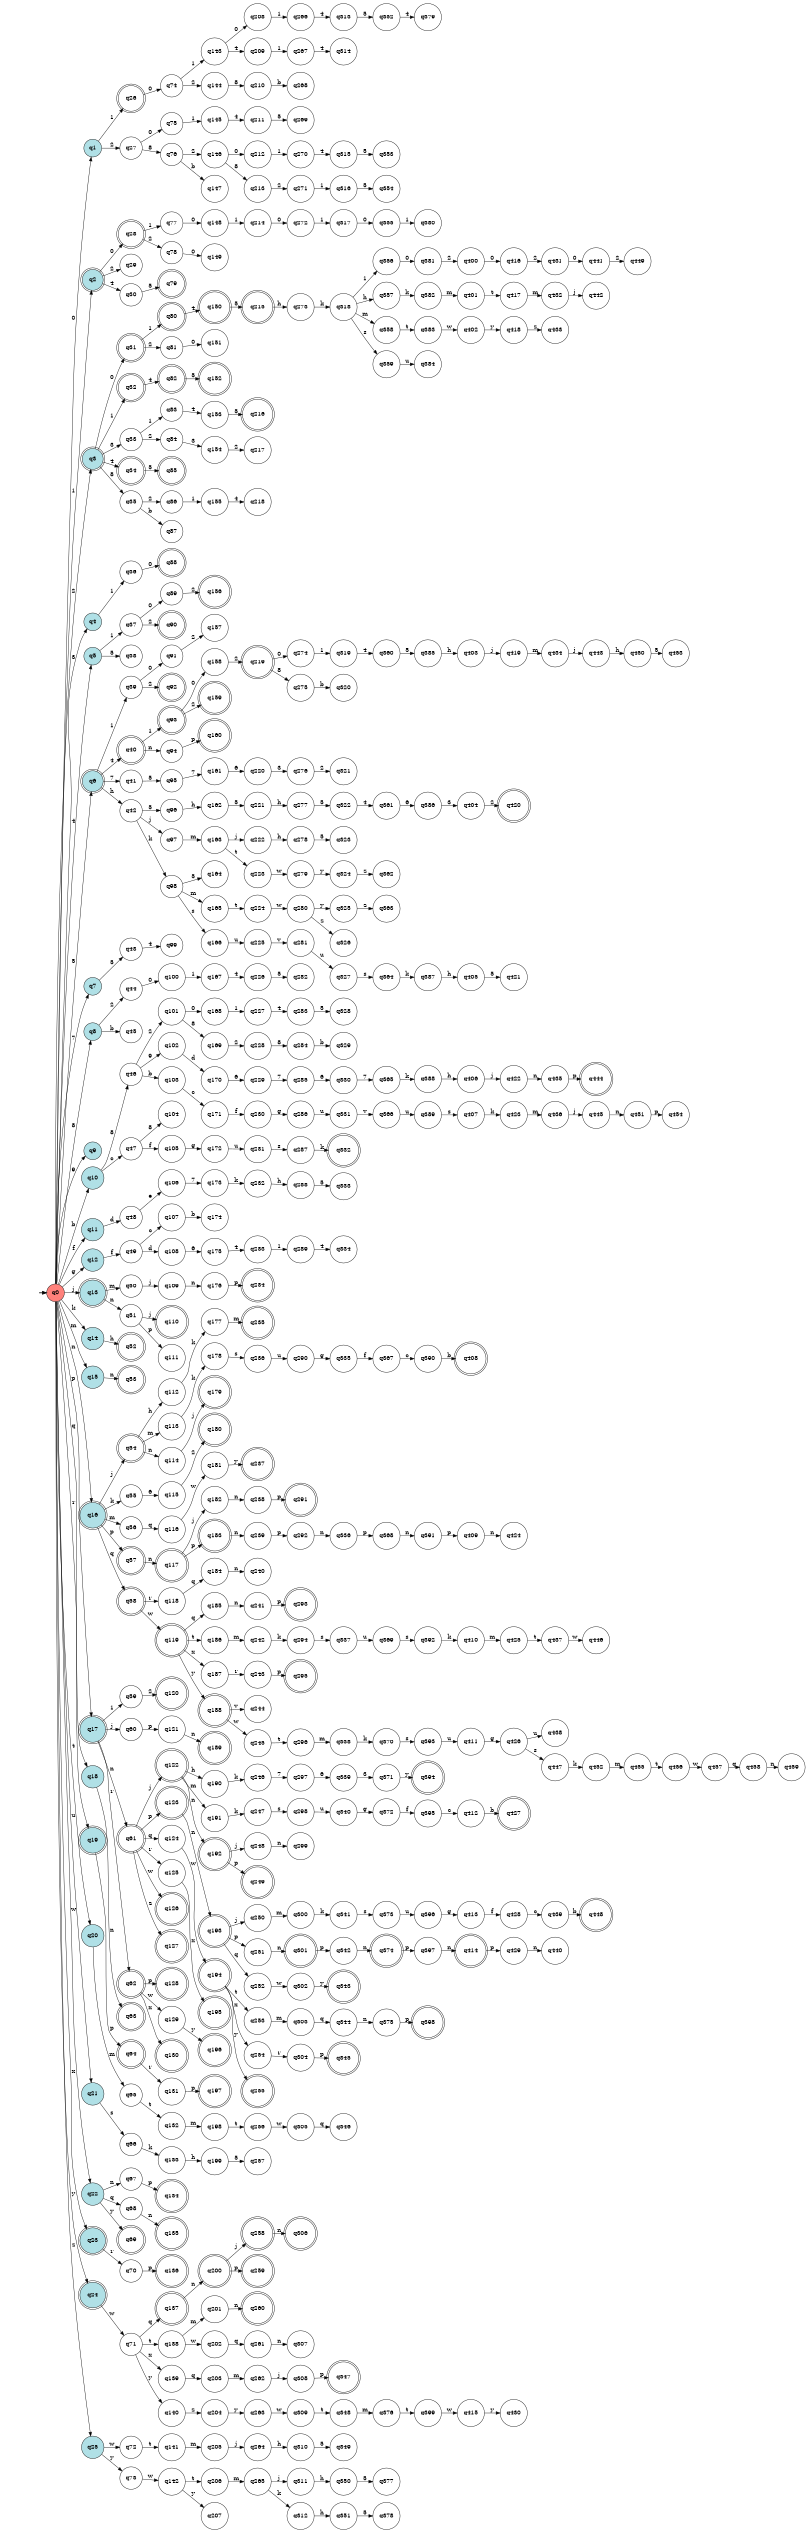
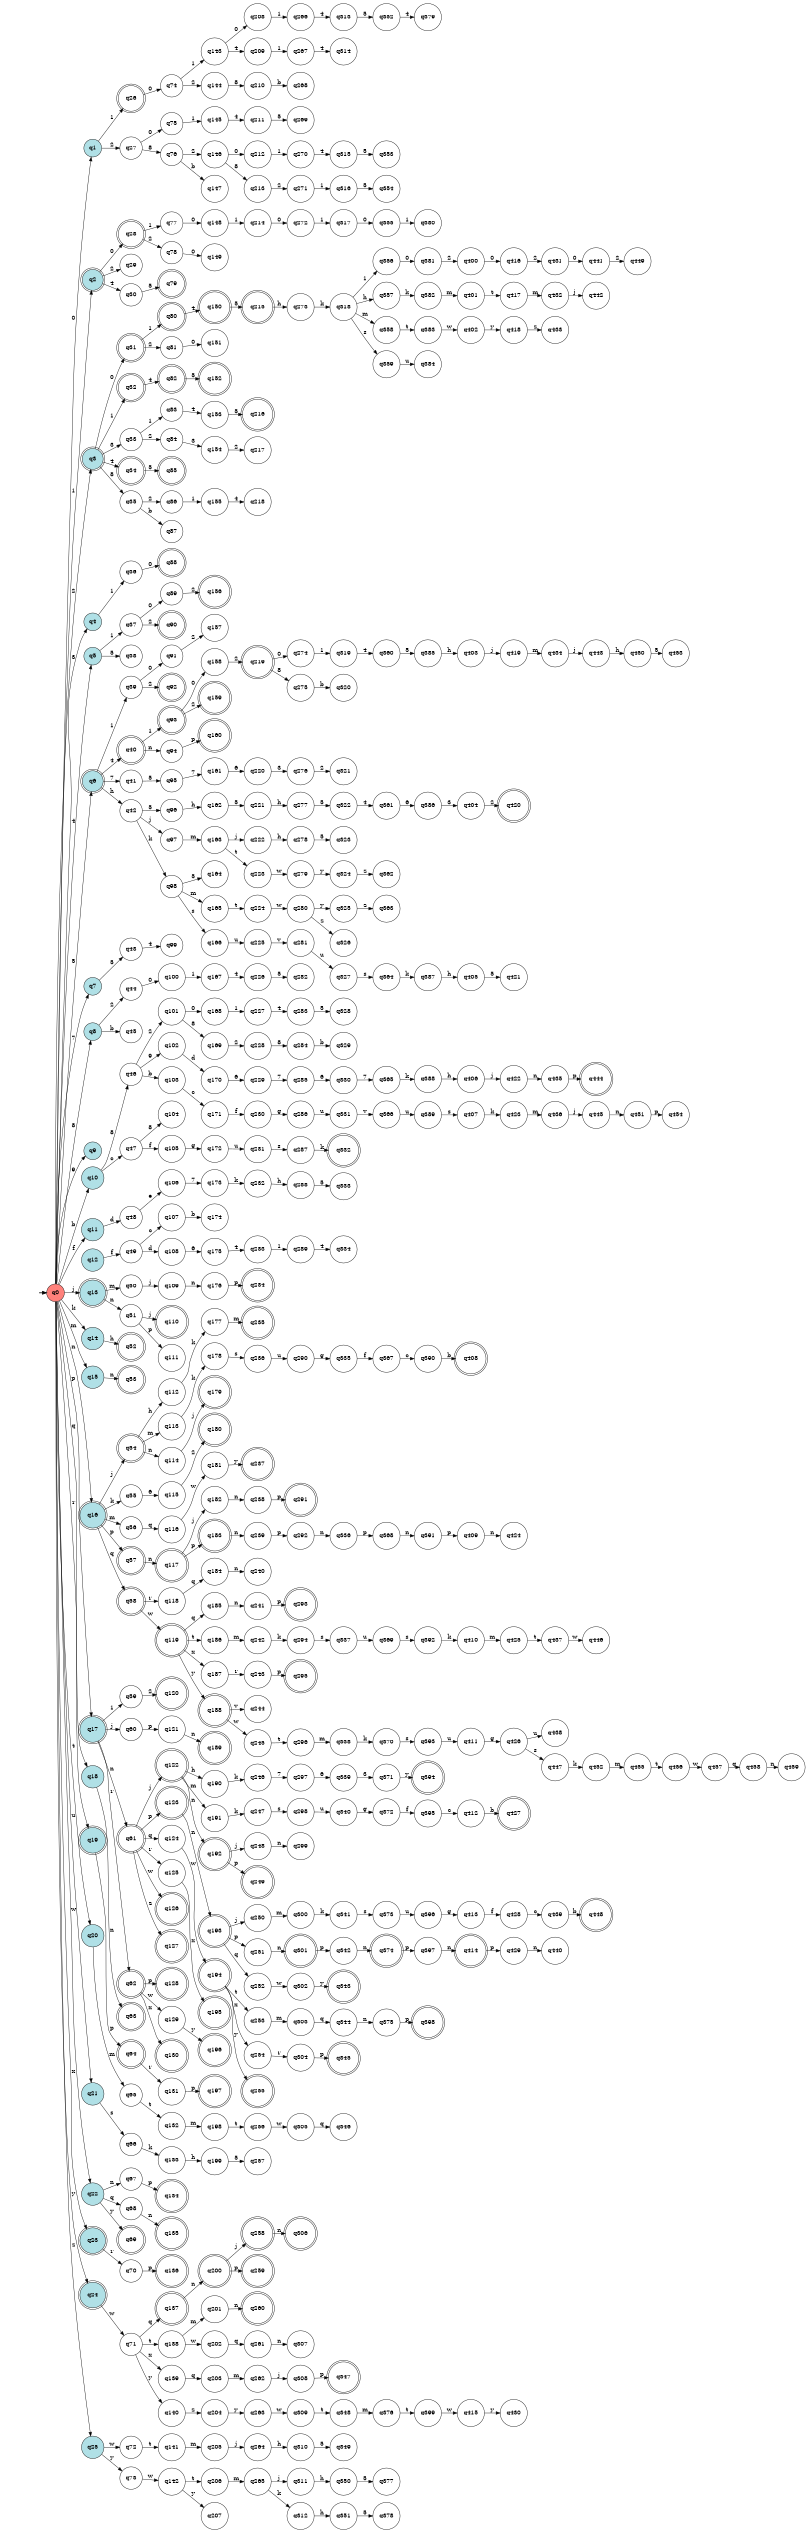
edge "q0" -> "q12": removed, label "g"
